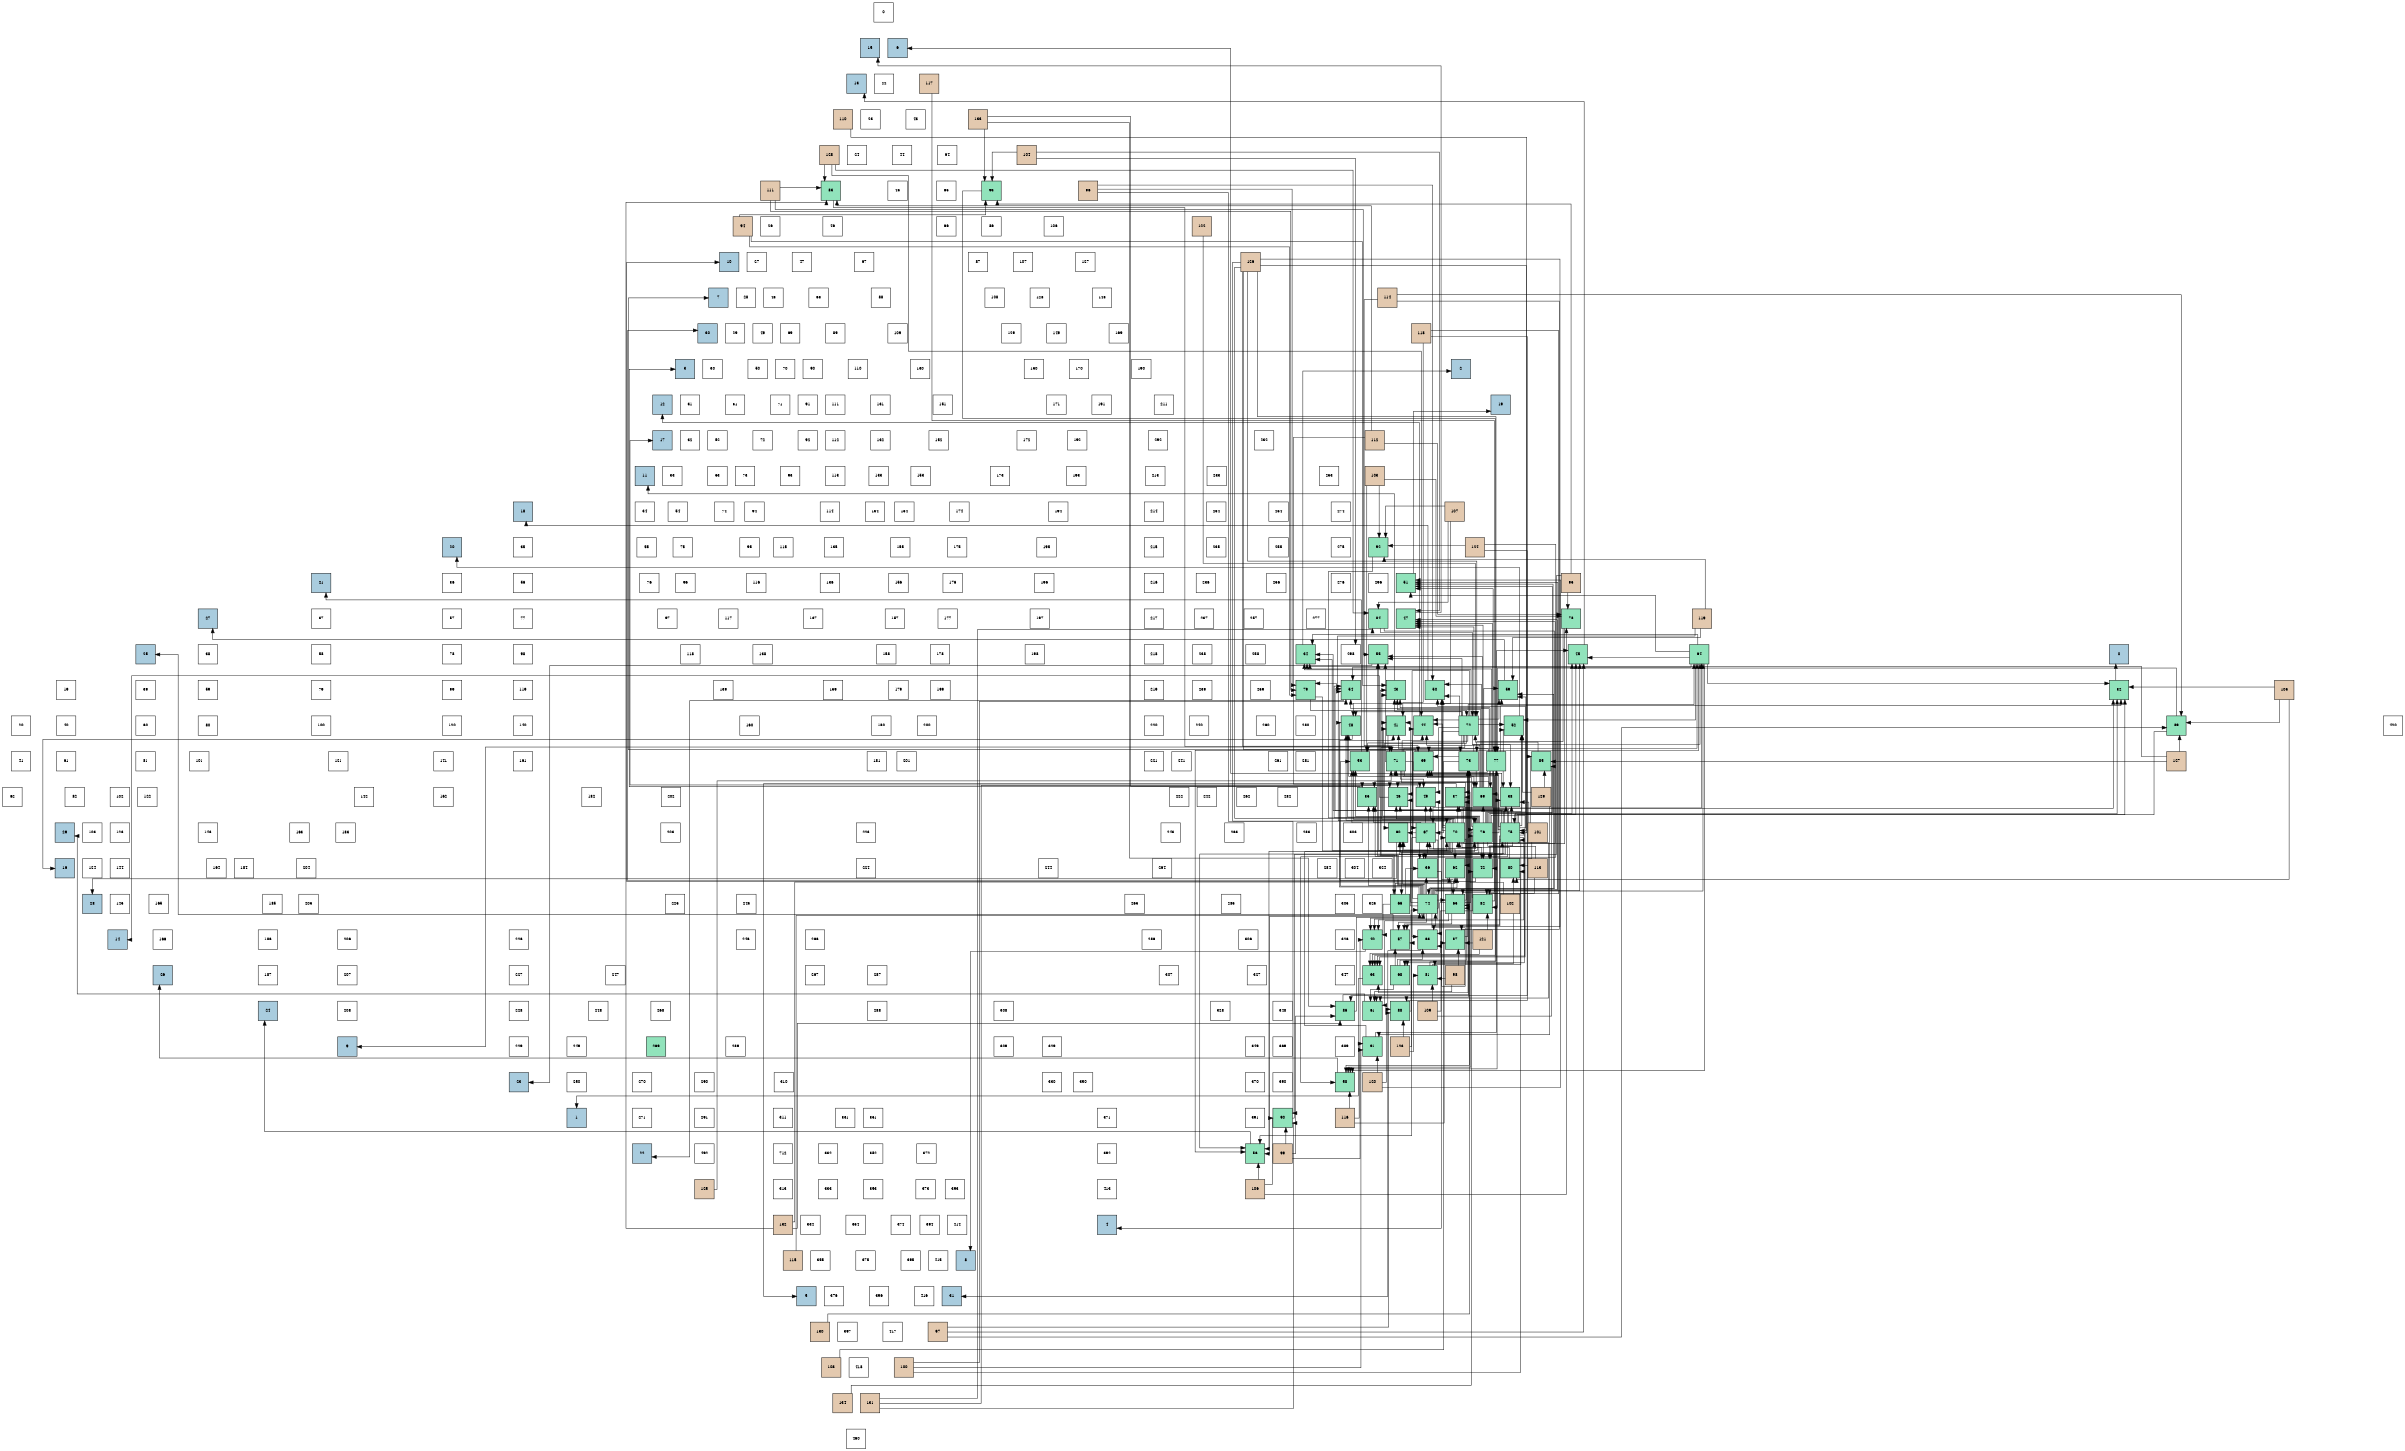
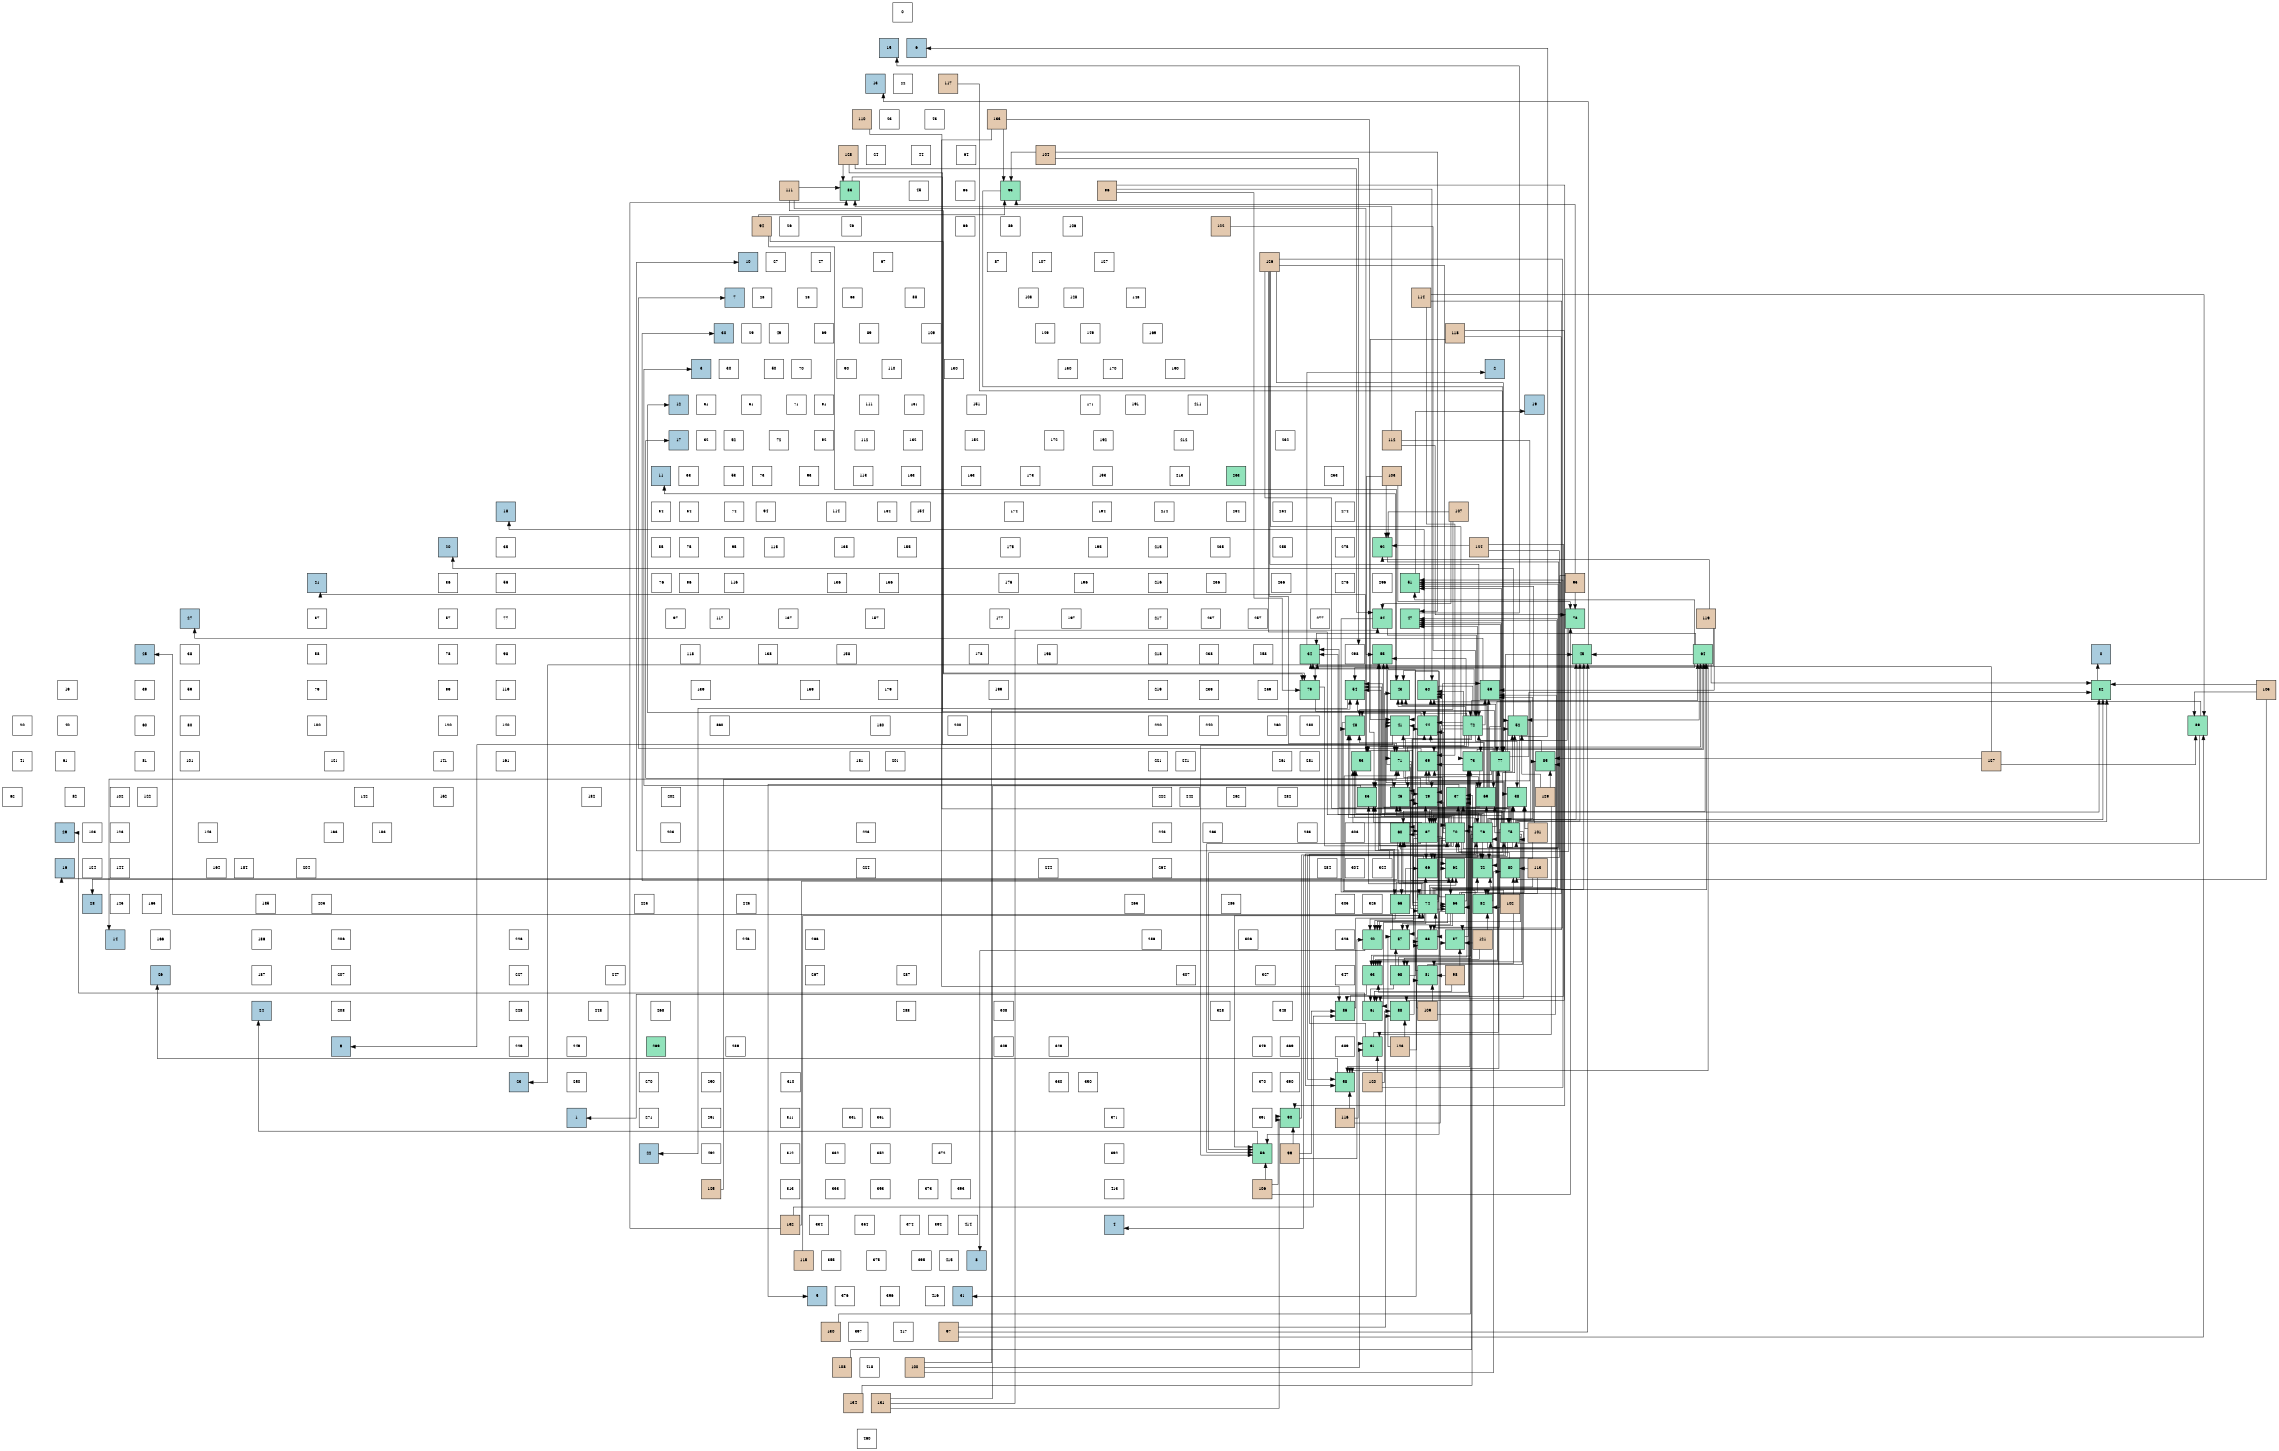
node "292": label "292" -> "212"
node "233": fillcolor #ffffff -> #91e3bb
node "160": label "160" -> "860"
node "420": removed
edge "42" -> "10": now "324" -> "10"
node "712": label "712" -> "312"
